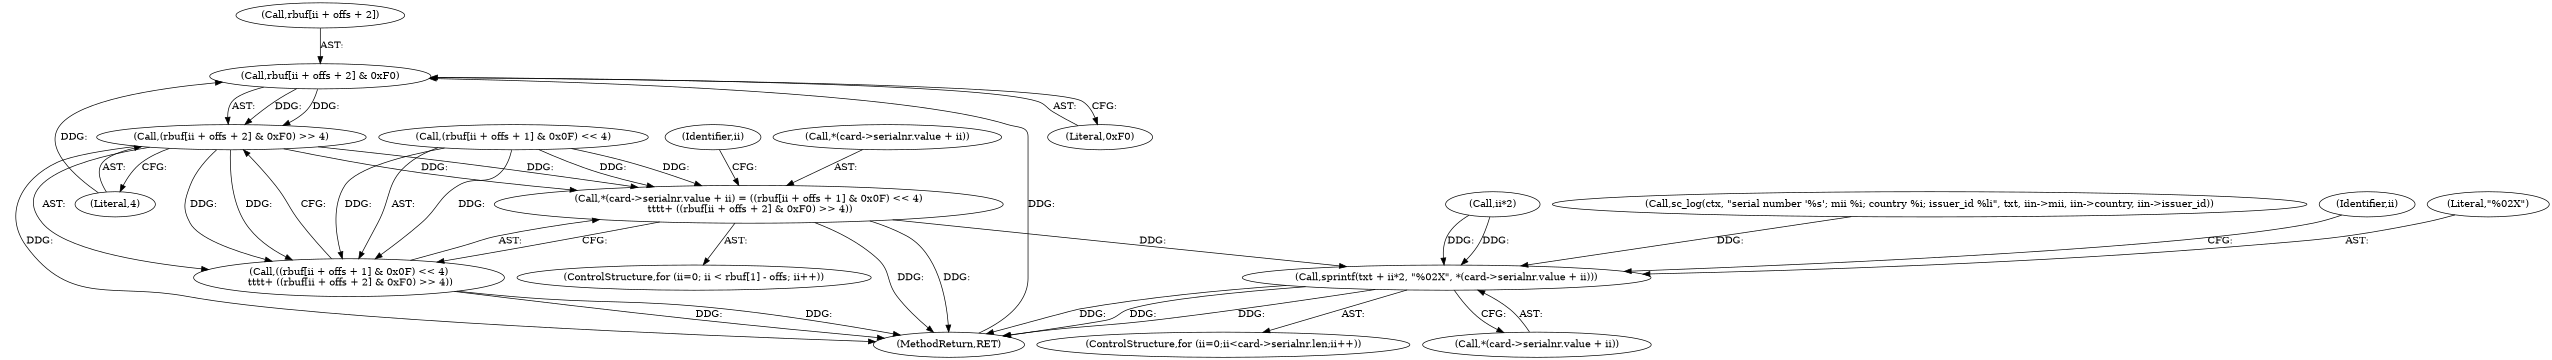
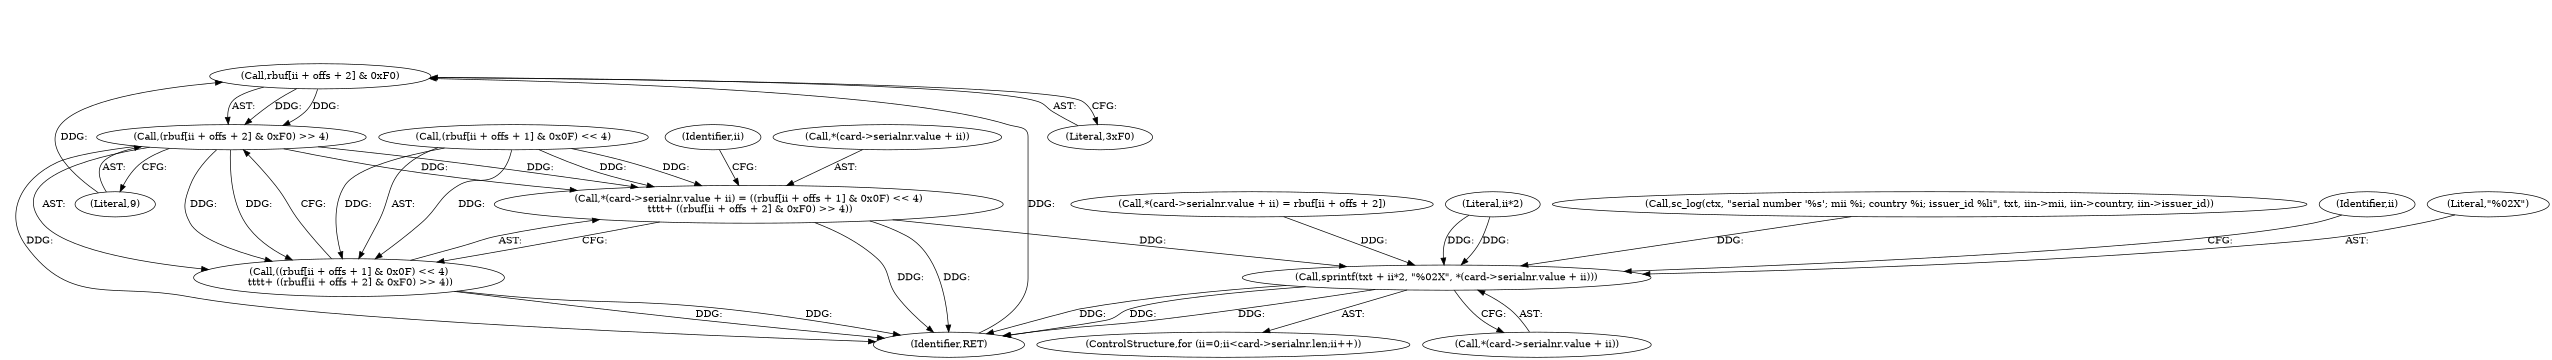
node "(Call,rbuf[ii + offs + 2])": removed
node "(Literal,0xF0)": label "(Literal,0xF0)" -> "(Literal,3xF0)"
node "(Literal,4)": label "(Literal,4)" -> "(Literal,9)"
node "(Call,*(card->serialnr.value + ii) = rbuf[ii + offs + 2])": added
node "(Call,ii*2)": label "(Call,ii*2)" -> "(Literal,ii*2)"
node "(ControlStructure,for (ii=0; ii < rbuf[1] - offs; ii++))": removed
node "(MethodReturn,RET)": label "(MethodReturn,RET)" -> "(Identifier,RET)"
